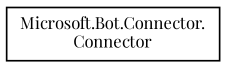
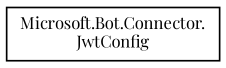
node "Microsoft.Bot.Connector. Connector": label "Microsoft.Bot.Connector. Connector" -> "Microsoft.Bot.Connector. JwtConfig"
